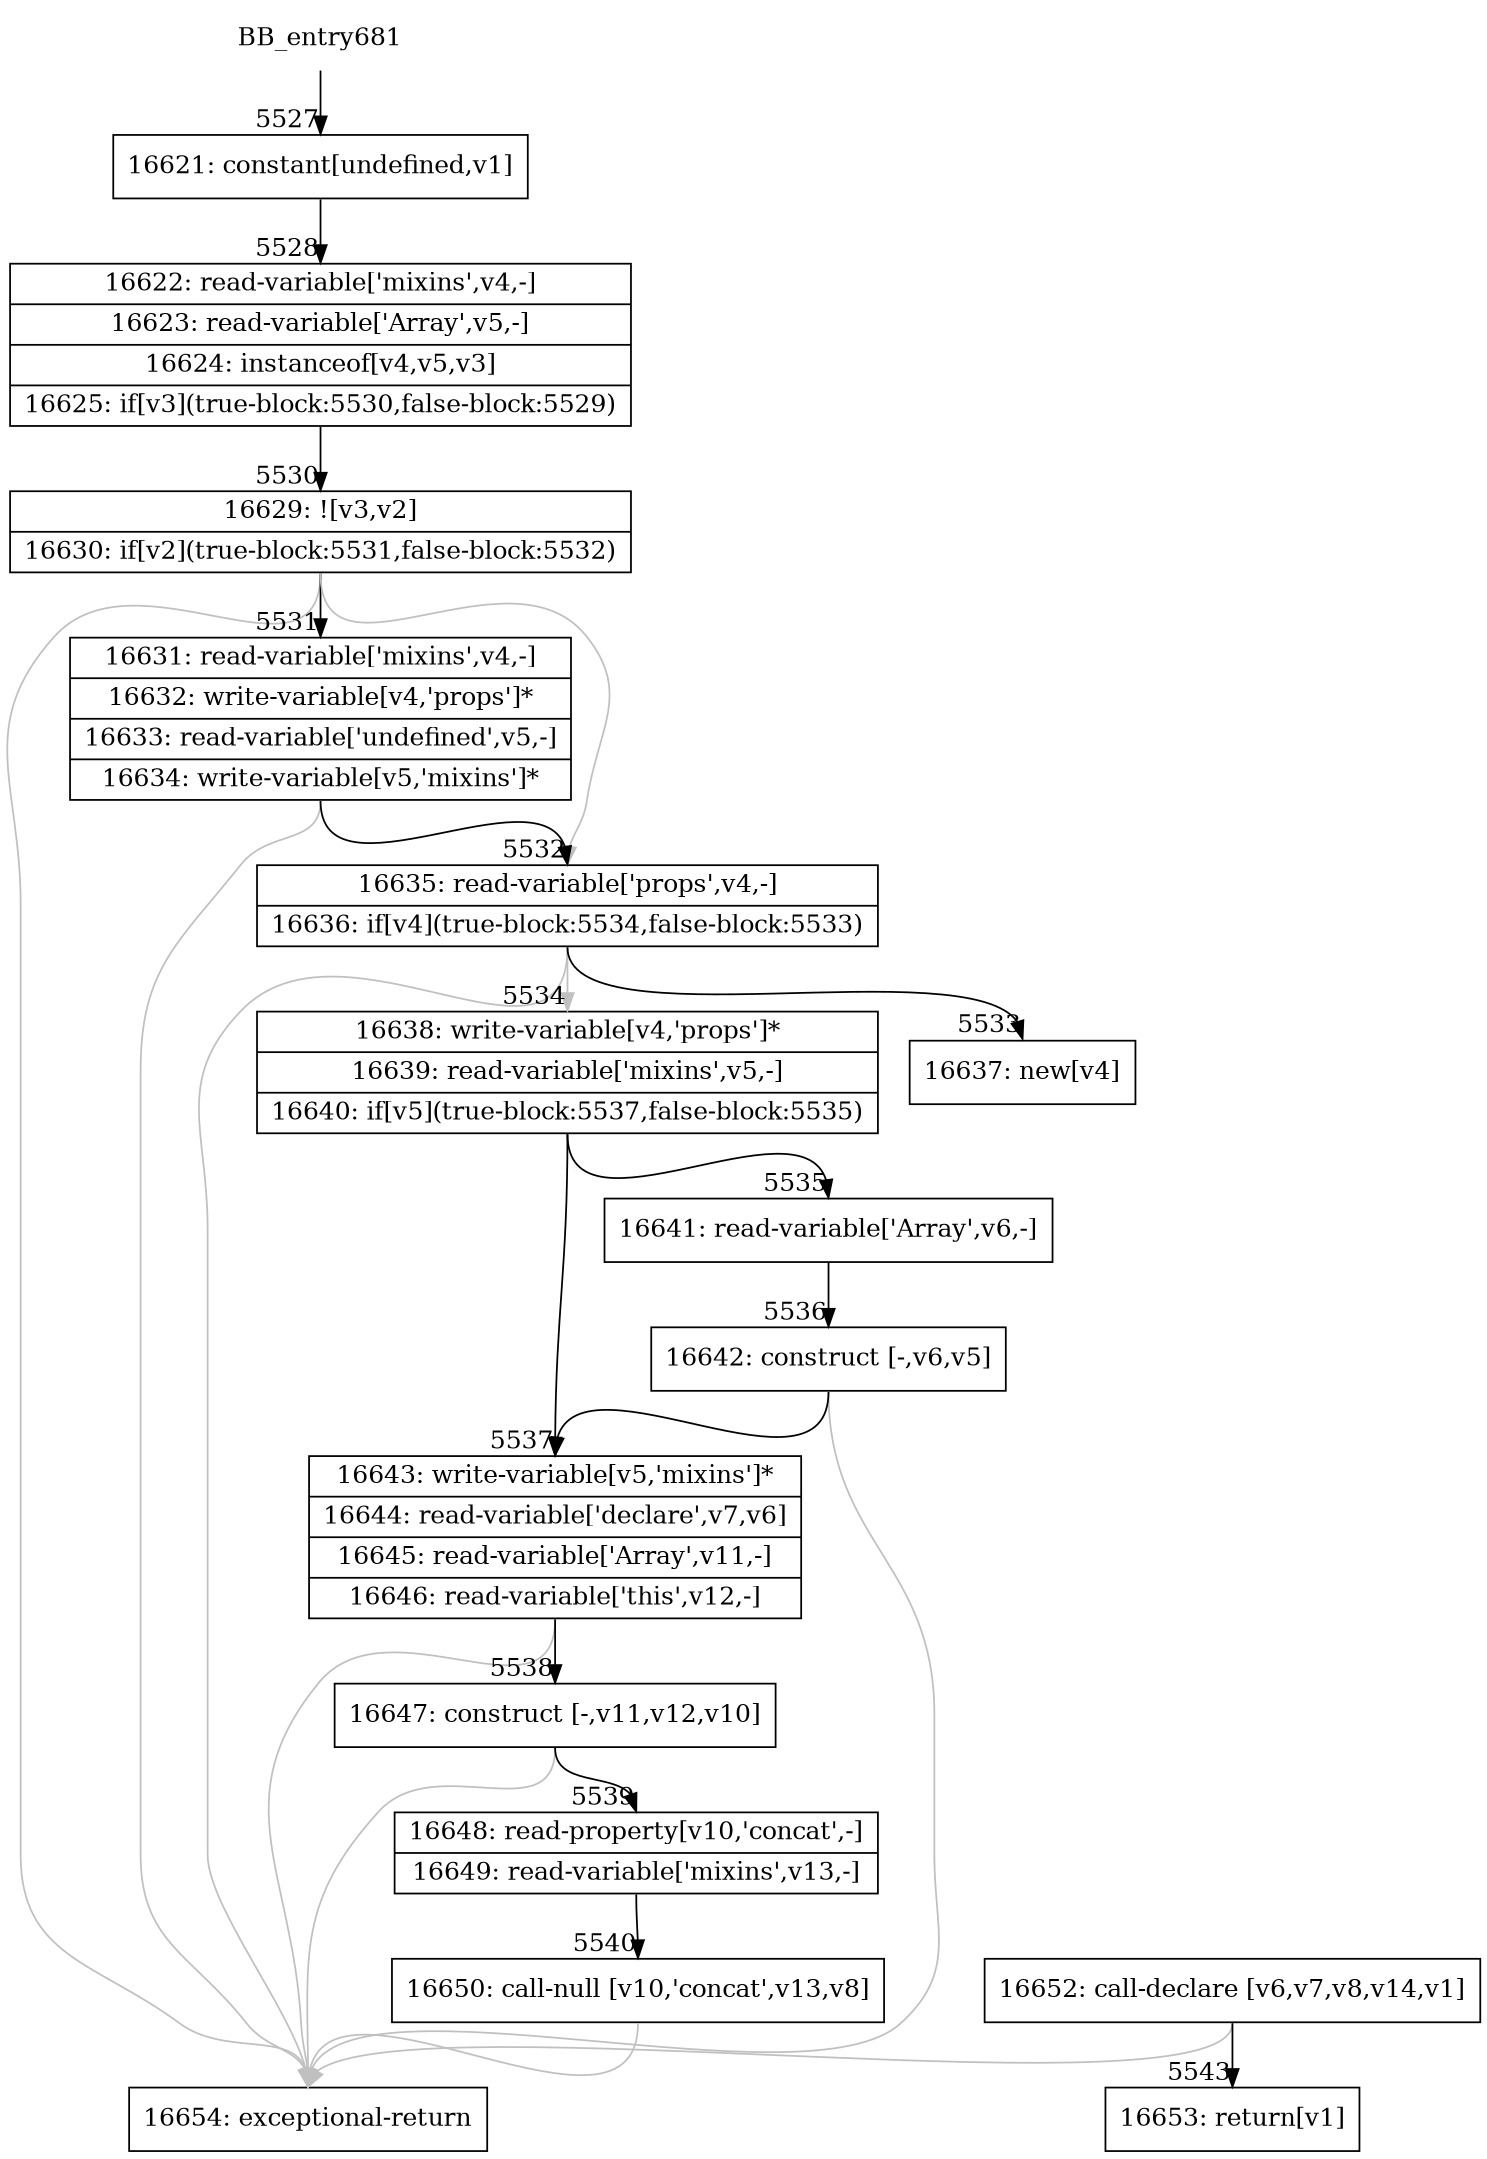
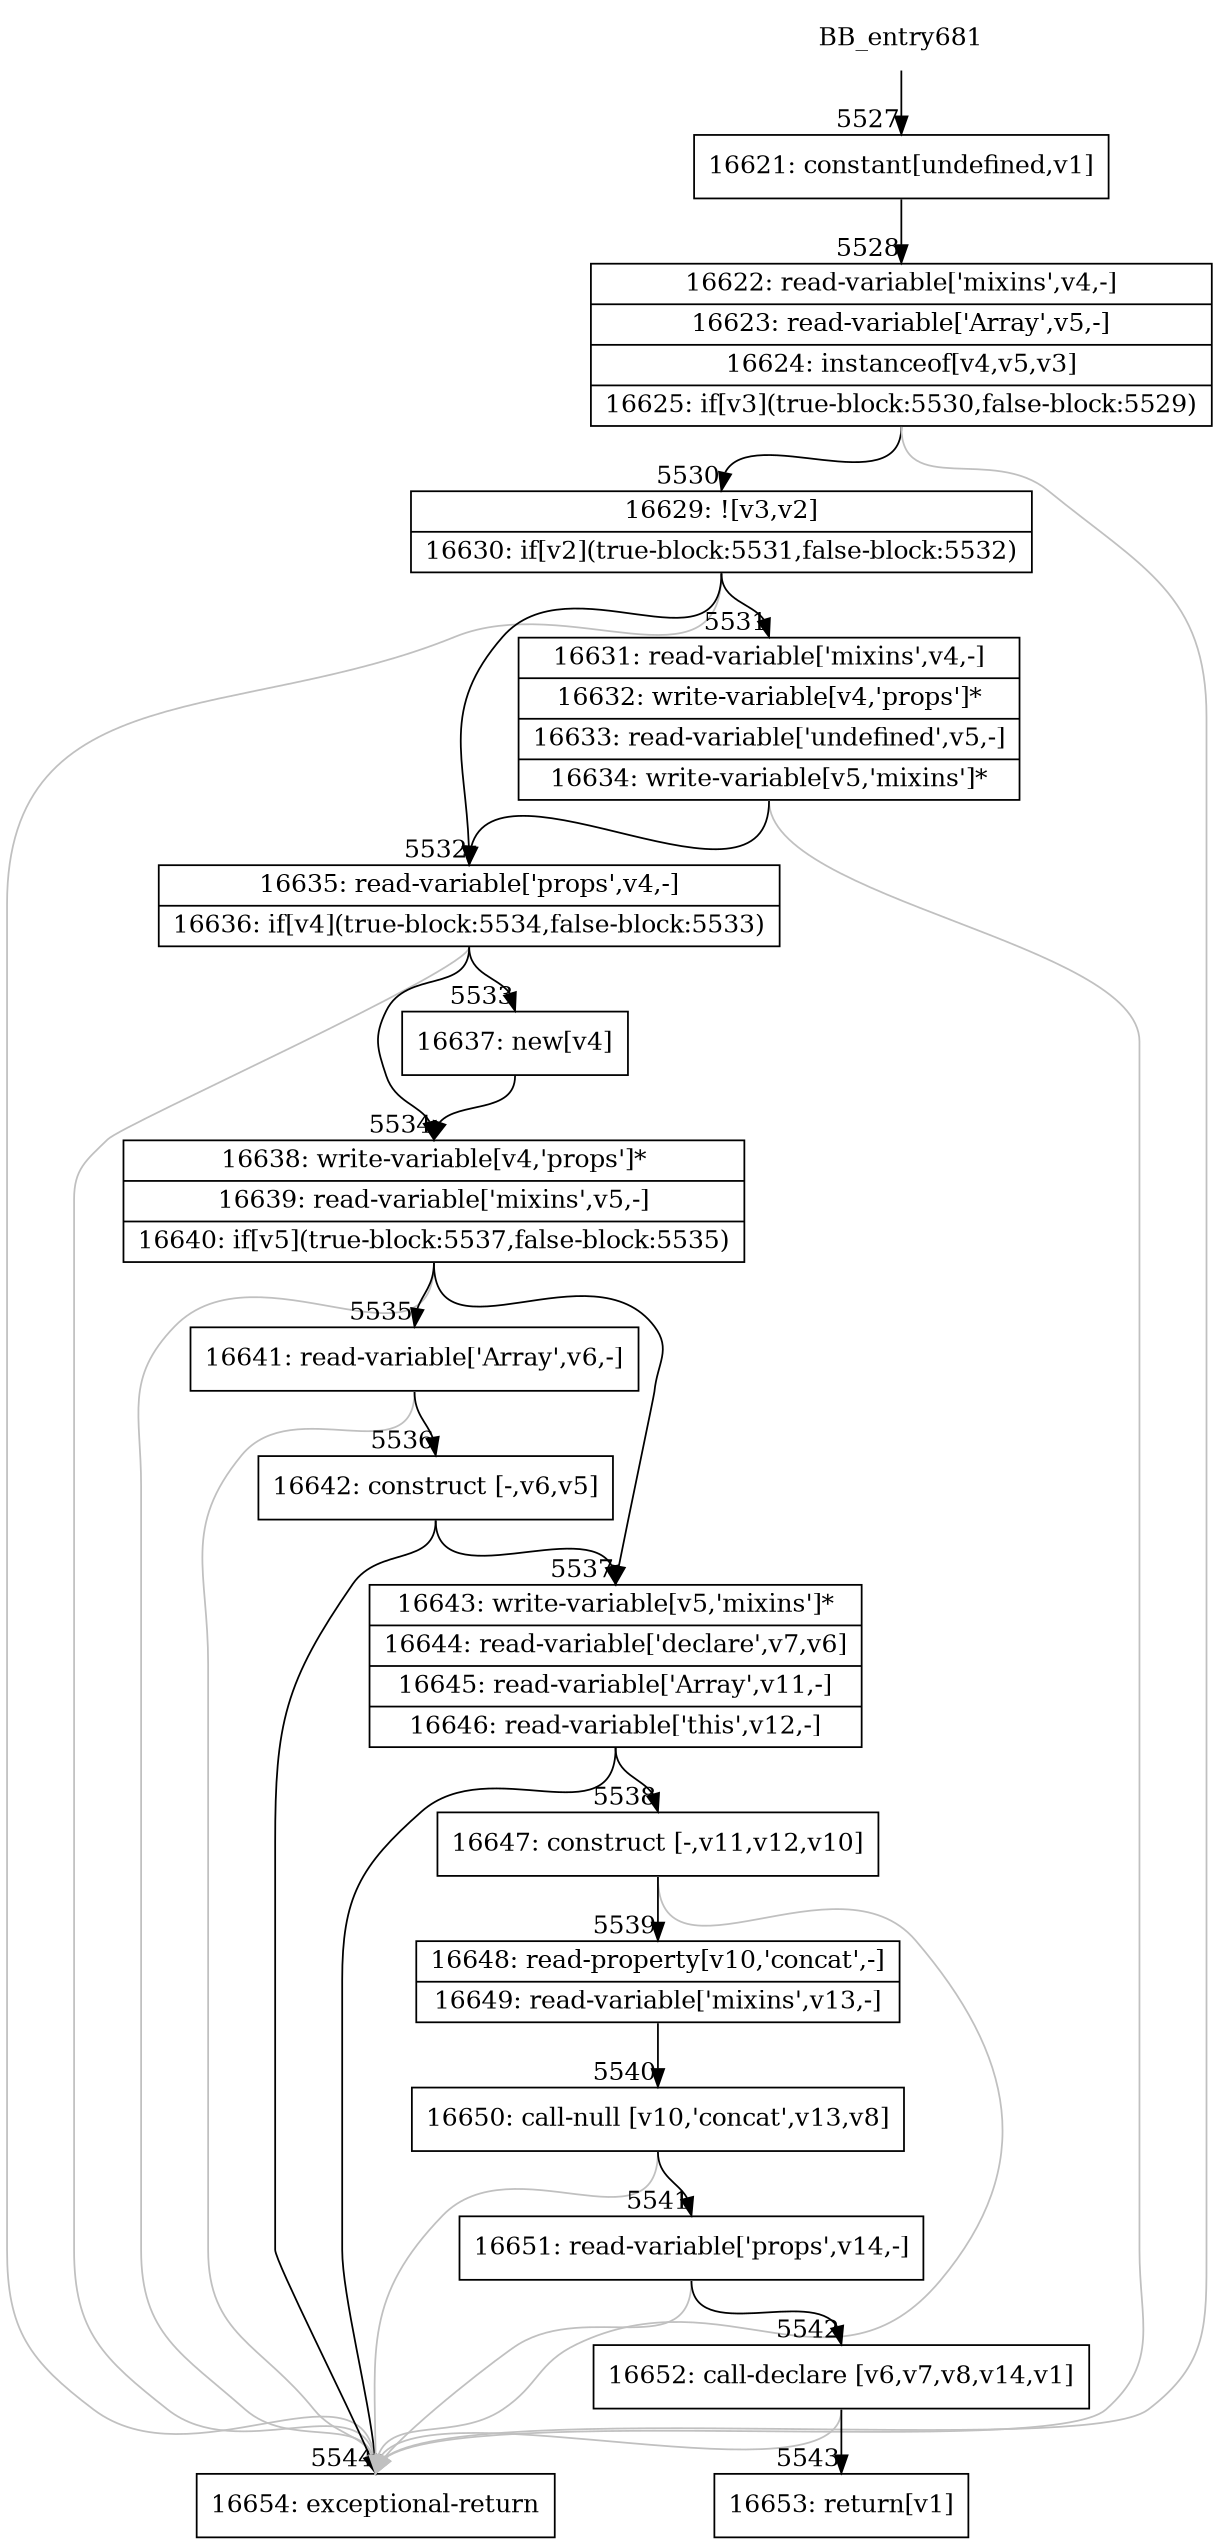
edge "16629: ![v3,v2]" -> "16635: read-variable['props',v4,-]": color gray -> black
edge "16635: read-variable['props',v4,-]" -> "16638: write-variable[v4,'props']*": color gray -> black
edge "16637: new[v4]" -> "16638: write-variable[v4,'props']*": added
edge "16622: read-variable['mixins',v4,-]" -> "16654: exceptional-return": added
edge "16643: write-variable[v5,'mixins']*" -> "16654: exceptional-return": color gray -> black
edge "16638: write-variable[v4,'props']*" -> "16654: exceptional-return": added
edge "16641: read-variable['Array',v6,-]" -> "16654: exceptional-return": added
edge "16642: construct [-,v6,v5]" -> "16654: exceptional-return": color gray -> black
node "16651: read-variable['props',v14,-]": added
